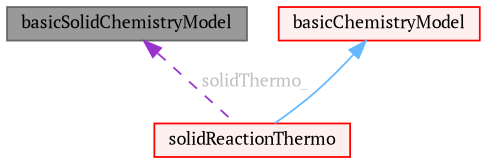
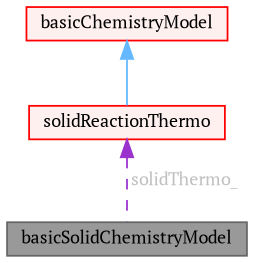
edge "solidReactionThermo" -> "basicSolidChemistryModel": reversed
